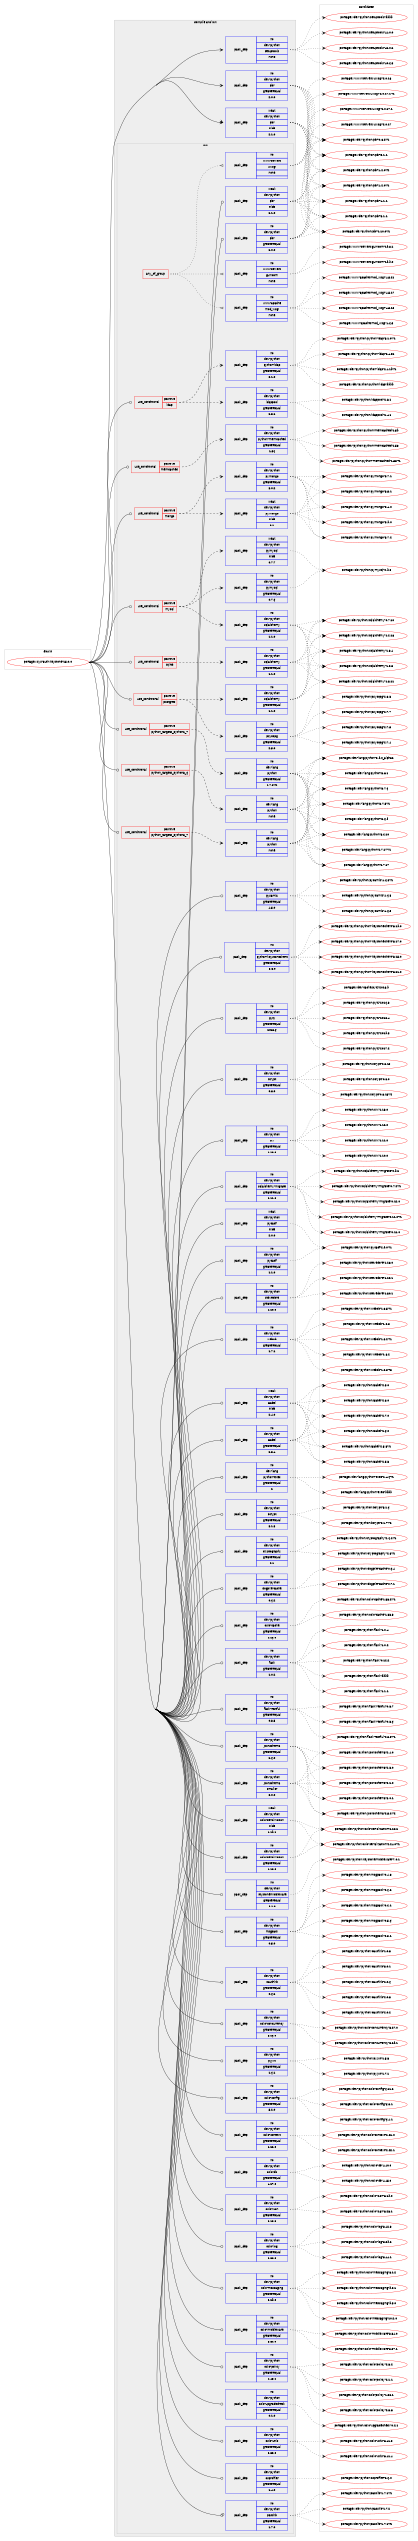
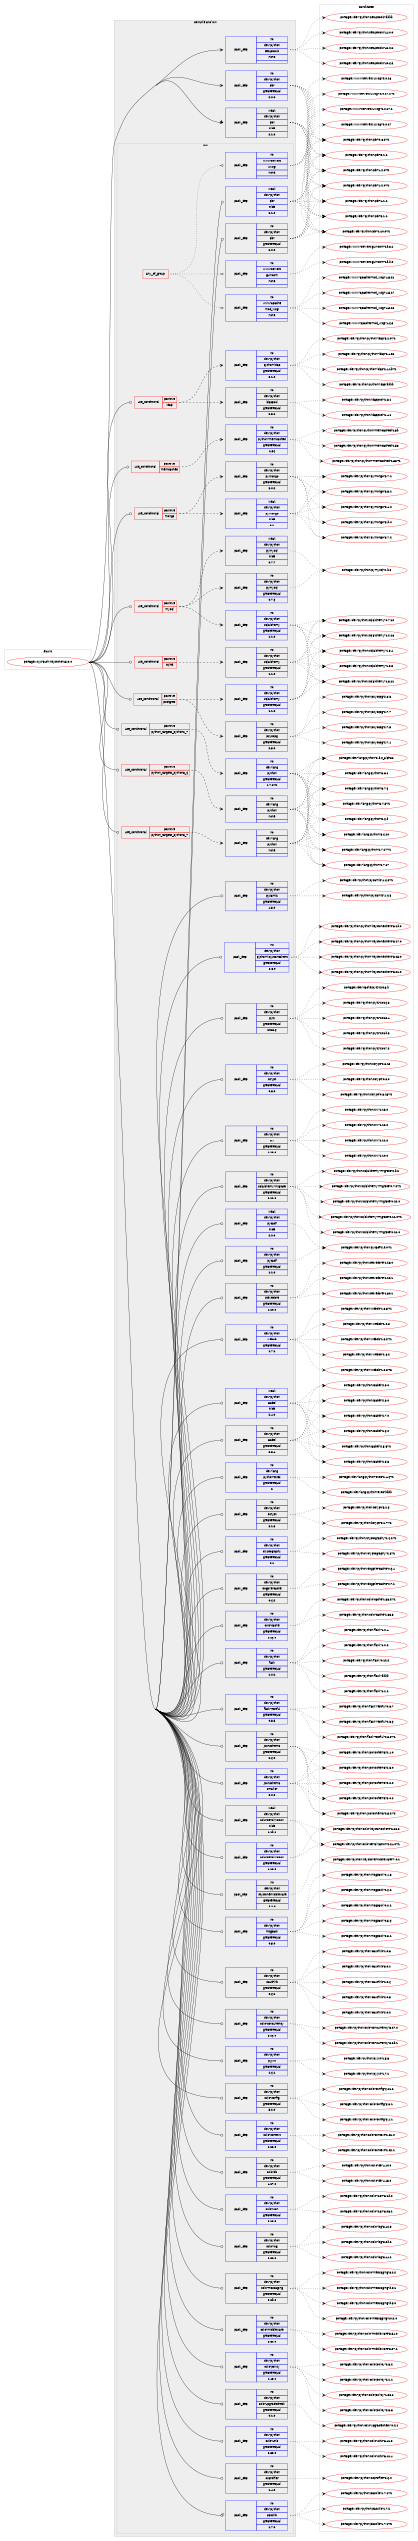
node "portage://dev-python/pysaml2-4.6.5": removed
node "portage://dev-python/oslo-serialization-2.28.2": label "portage://dev-python/oslo-serialization-2.28.2" -> "portage://dev-python/oslo-keystoneclient-2.28.2"
